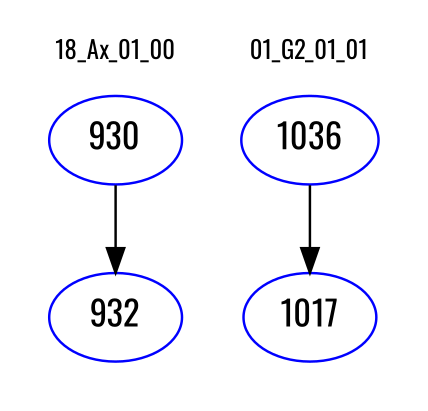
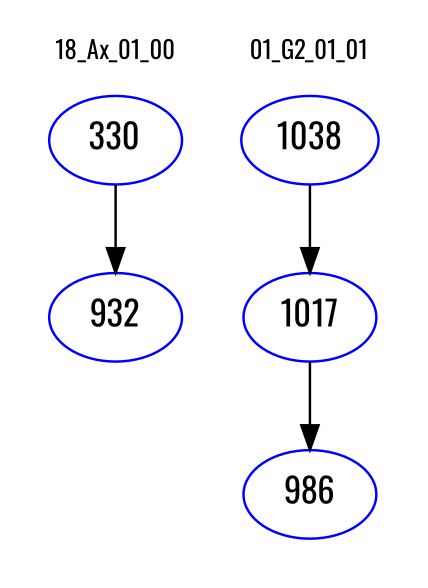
node "930": label "930" -> "330"
node "1036": label "1036" -> "1038"
node "986": added
